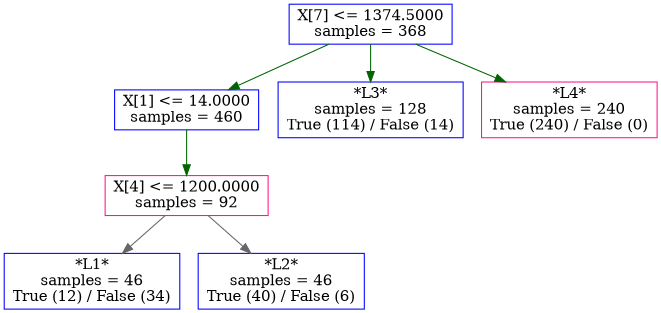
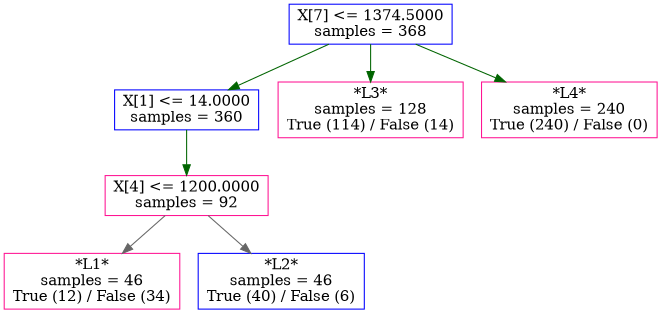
node "X[1] <= 14.0000 samples = 460": label "X[1] <= 14.0000 samples = 460" -> "X[1] <= 14.0000 samples = 360"
node "*L3* samples = 128 True (114) / False (14)": color blue -> deeppink
node "*L1* samples = 46 True (12) / False (34)": color blue -> deeppink
